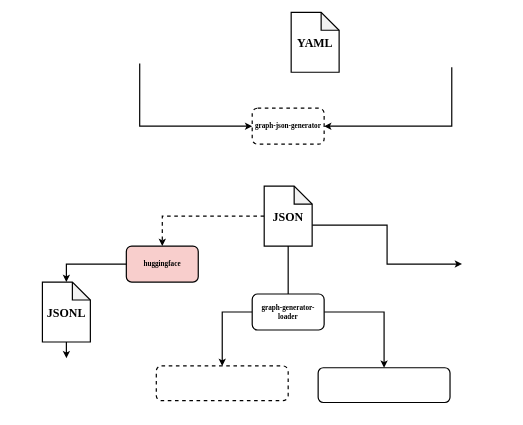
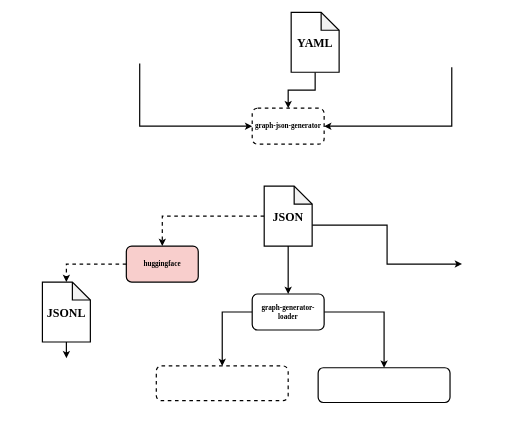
edge "YAML" -> "graph-json-generator": added
edge "huggingface" -> "JSONL": style solid -> dashed
edge "JSON" -- "graph-generator-loader": arrowhead none -> classic
